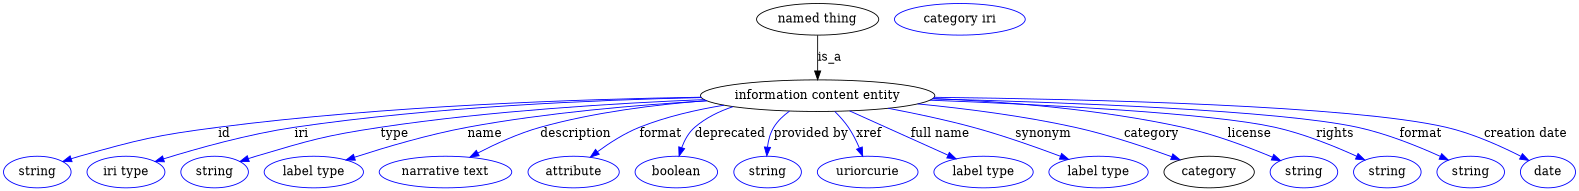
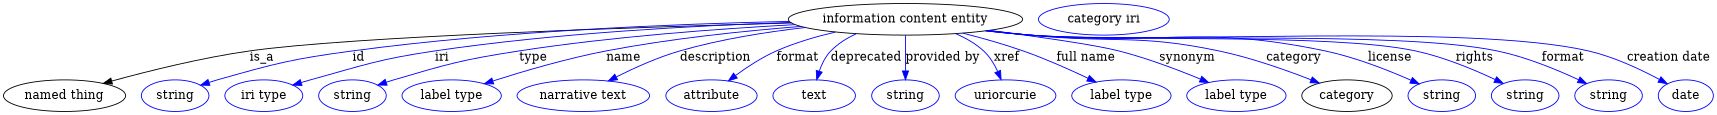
edge "named thing" -> "information content entity": reversed
node "boolean": label "boolean" -> "text"
